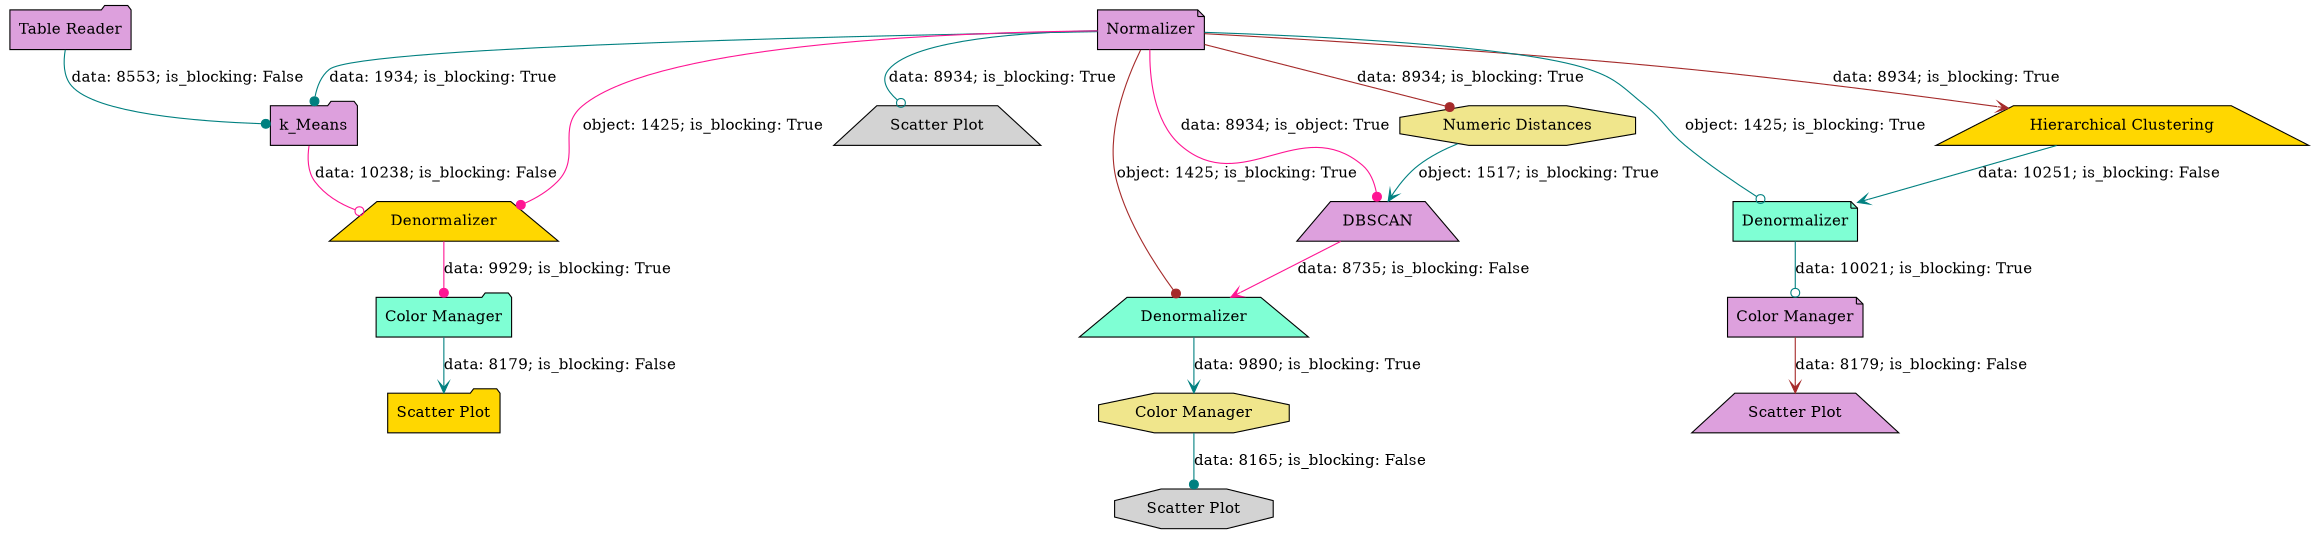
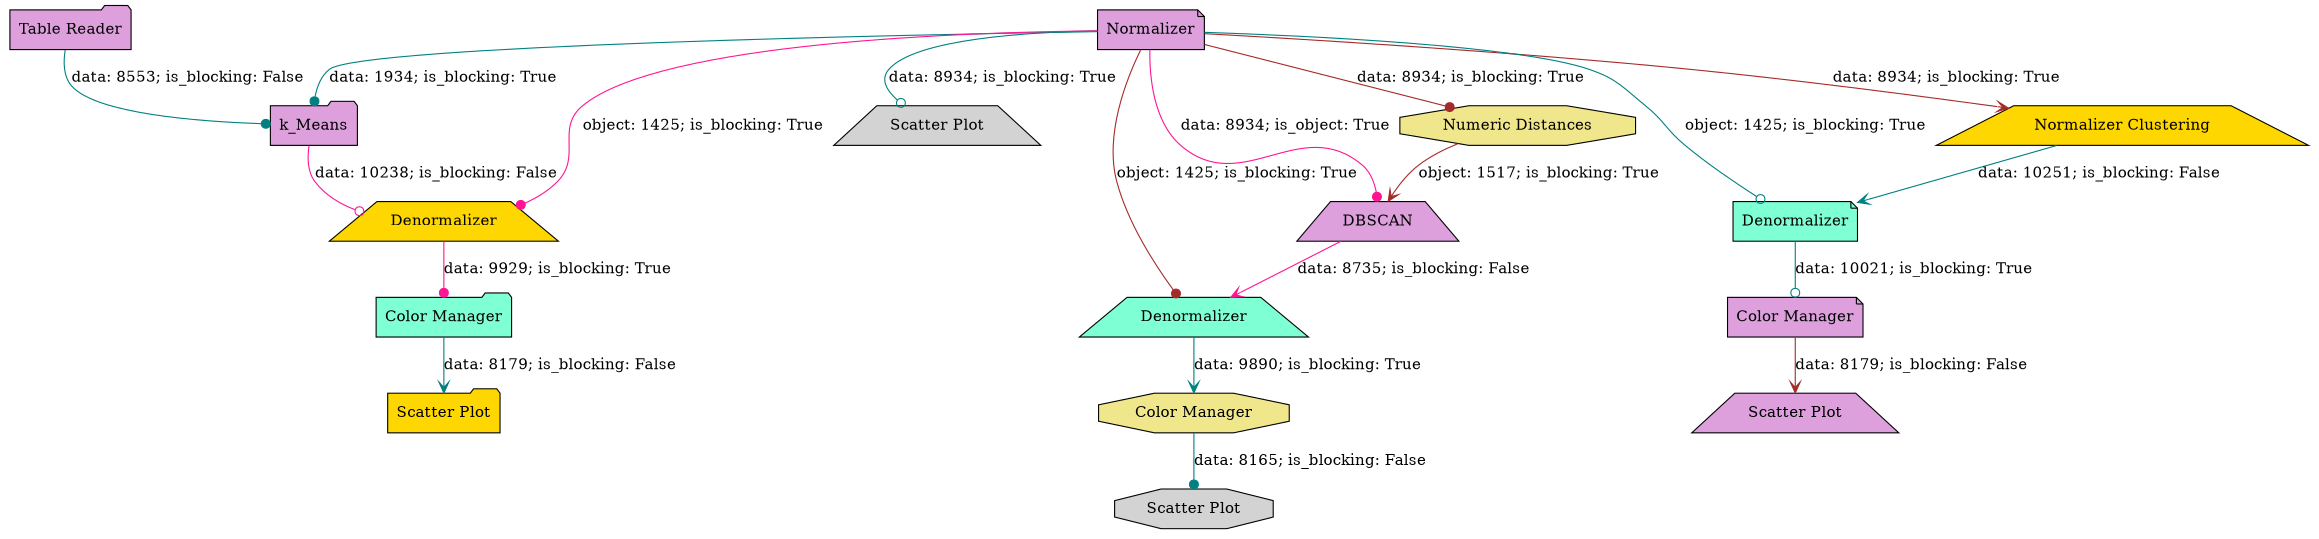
node "Hierarchical Clustering": label "Hierarchical Clustering" -> "Normalizer Clustering"
edge "Numeric Distances" -> "DBSCAN": color teal -> brown
